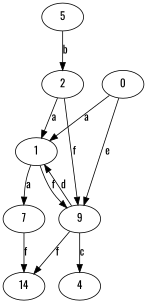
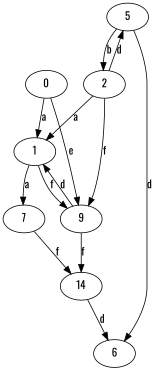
edge "2" -> "5": added, label "d"
node "4": removed
node "6": added
